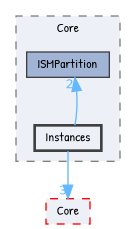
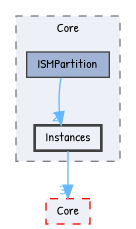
edge "Instances" -> "ISMPartition": reversed
